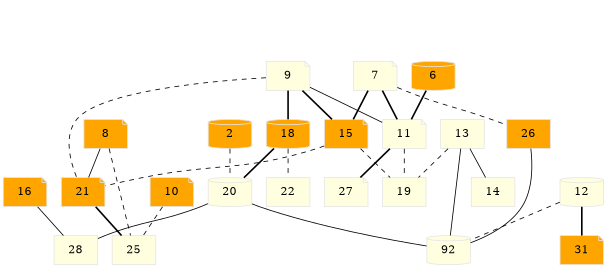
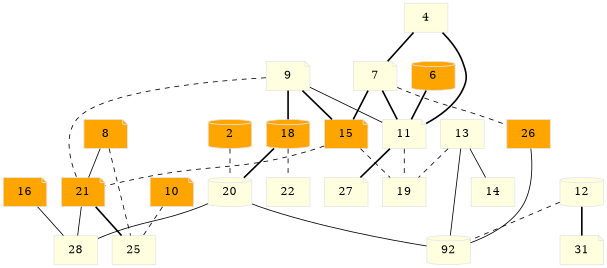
node "4": added
edge "21" -- "28": added
node "31": fillcolor orange -> lightyellow
